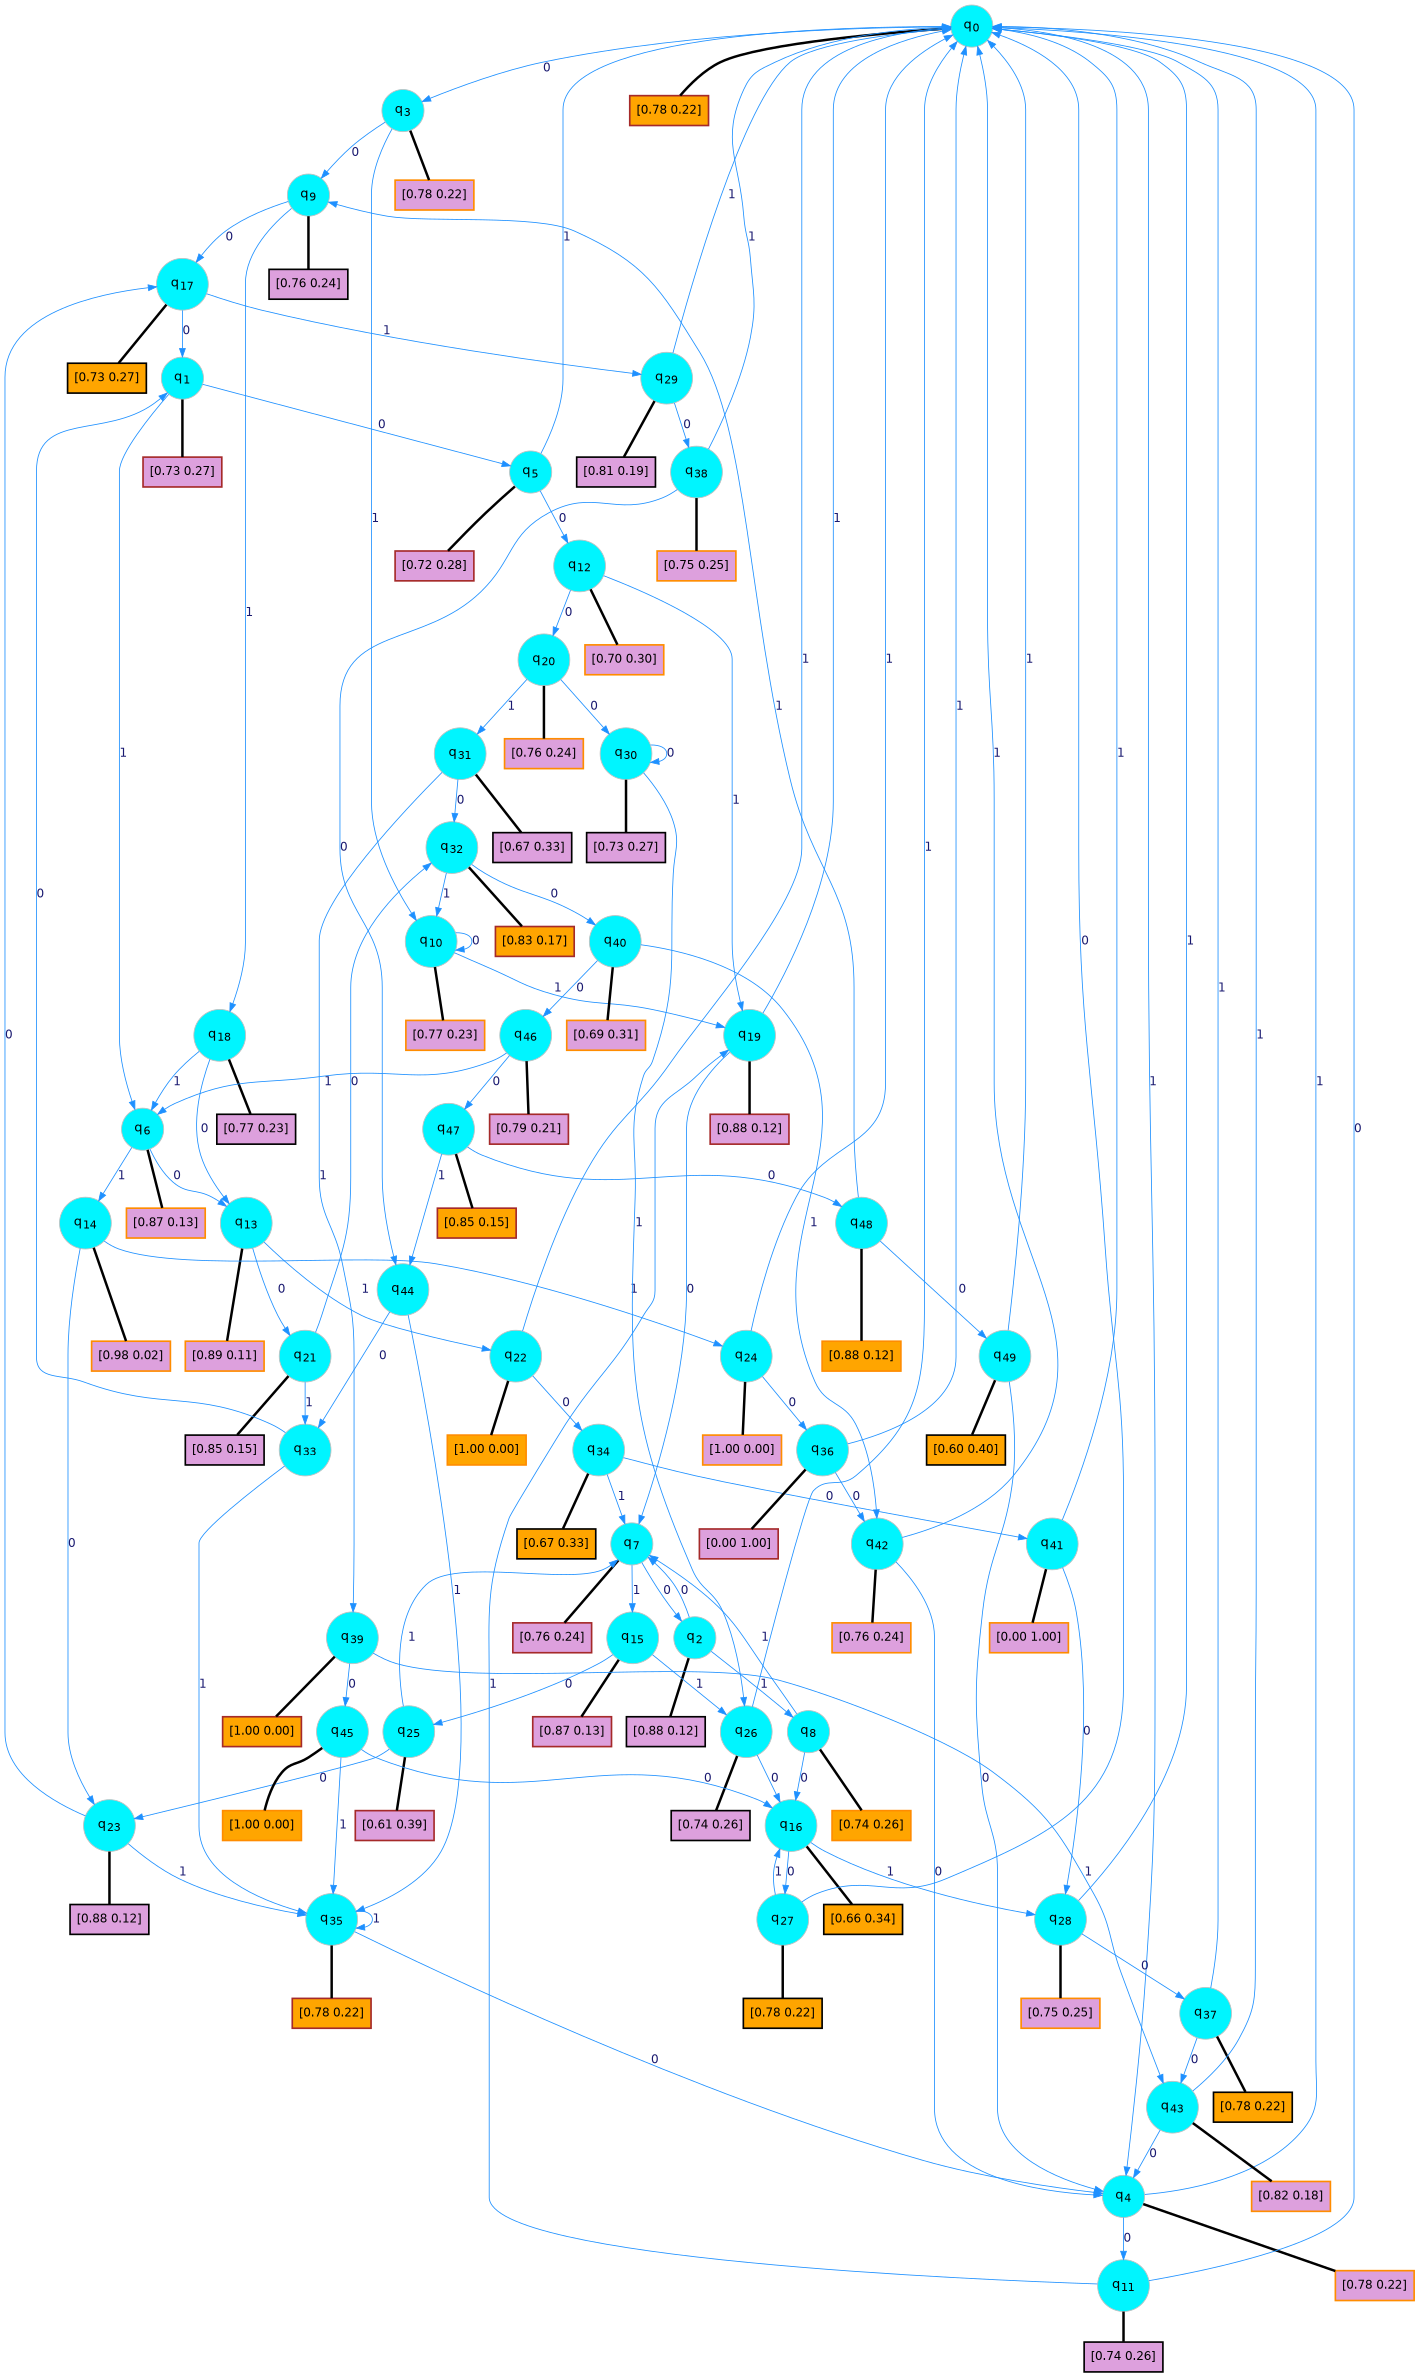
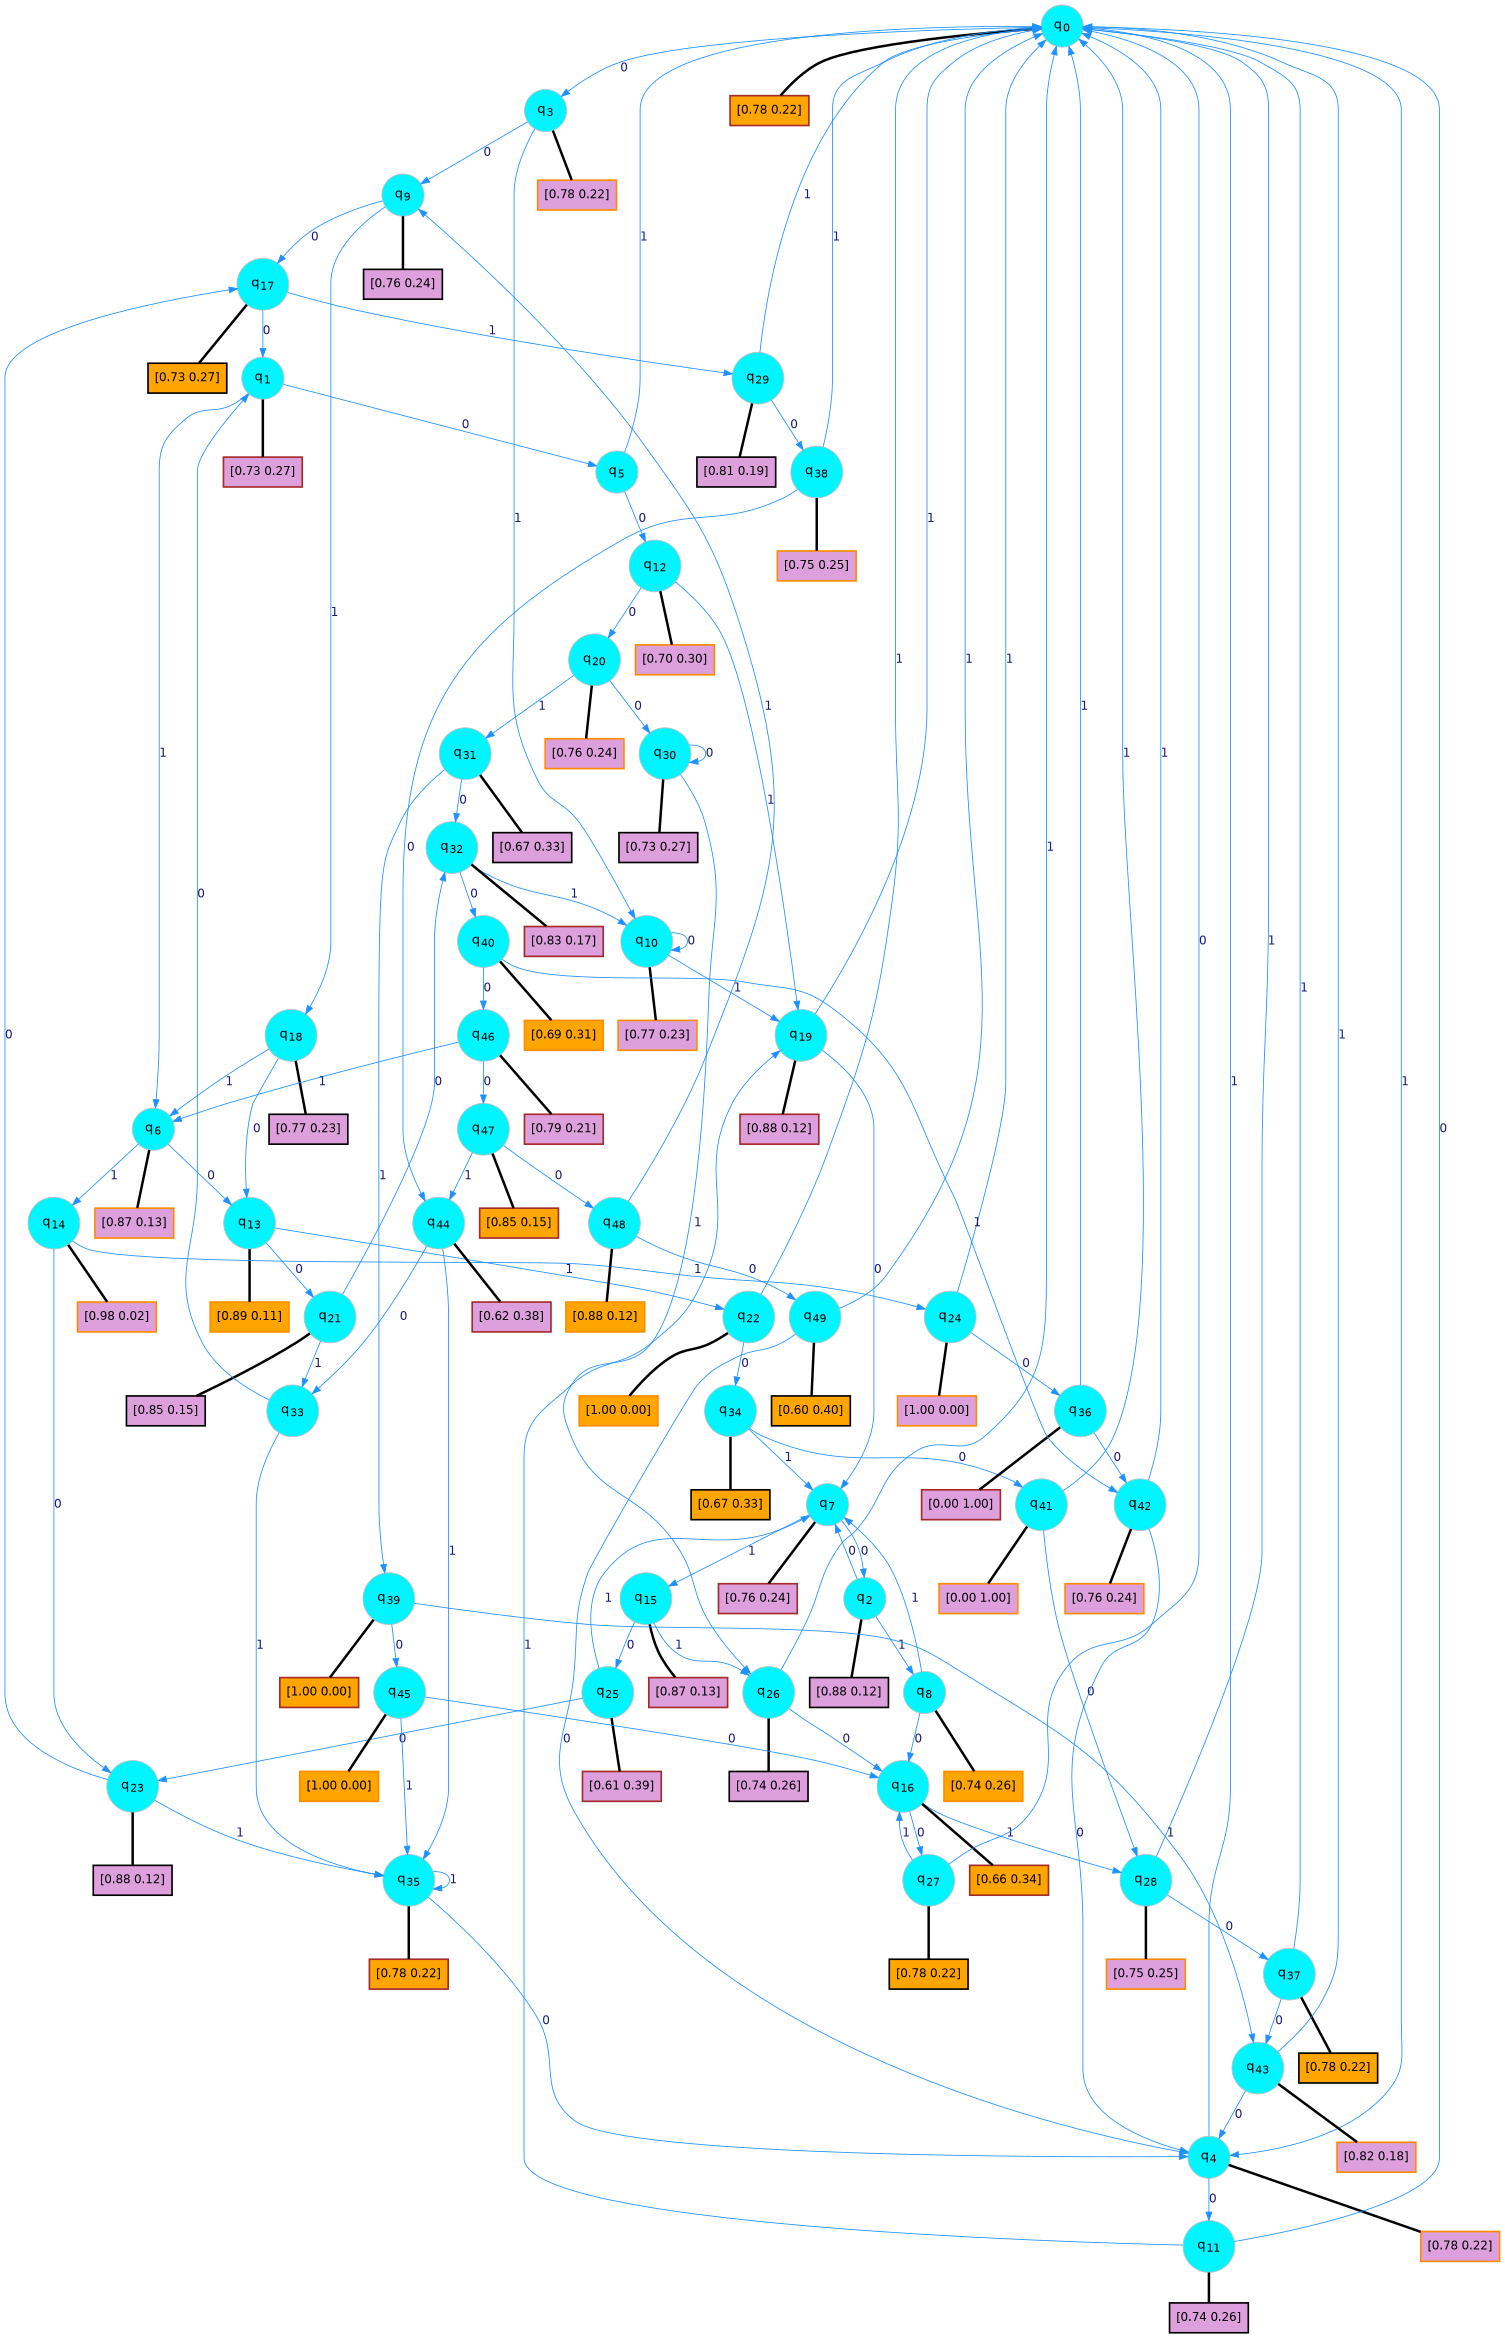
node "[0.72 0.28]": removed
node "[0.83 0.17]": fillcolor orange -> plum
node "[0.69 0.31]": fillcolor plum -> orange
node "[0.62 0.38]": added
node "[0.89 0.11]": fillcolor plum -> orange
node "[0.66 0.34]": color black -> brown
